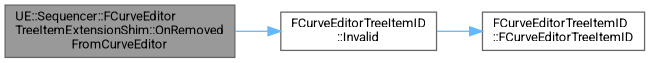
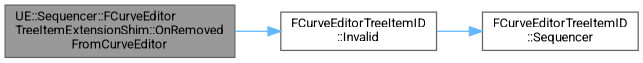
node "FCurveEditorTreeItemID ::FCurveEditorTreeItemID": label "FCurveEditorTreeItemID ::FCurveEditorTreeItemID" -> "FCurveEditorTreeItemID ::Sequencer"
